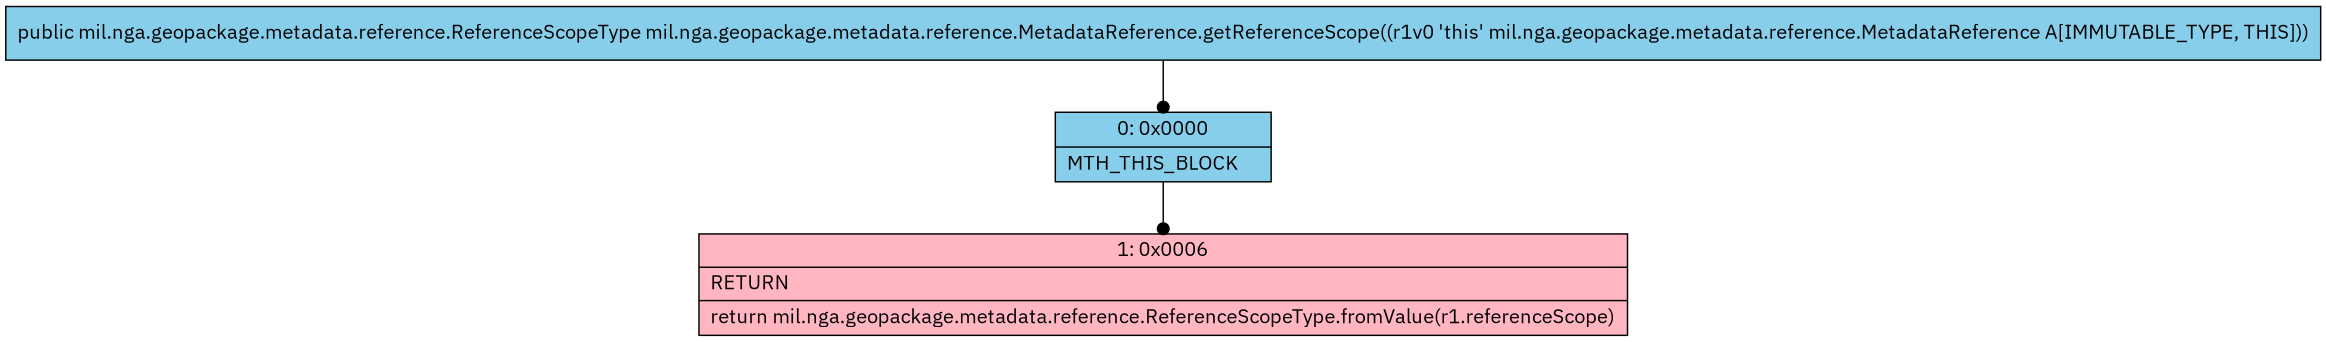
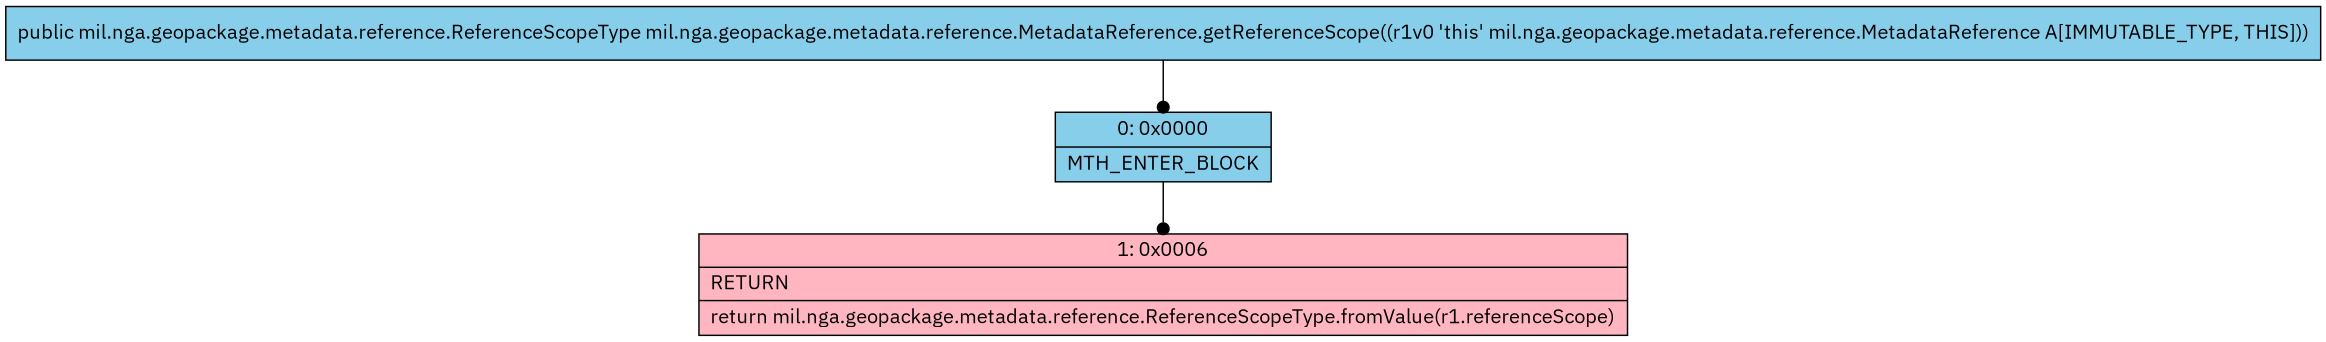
node "0: 0x0000": text "MTH_THIS_BLOCK" -> "MTH_ENTER_BLOCK"
